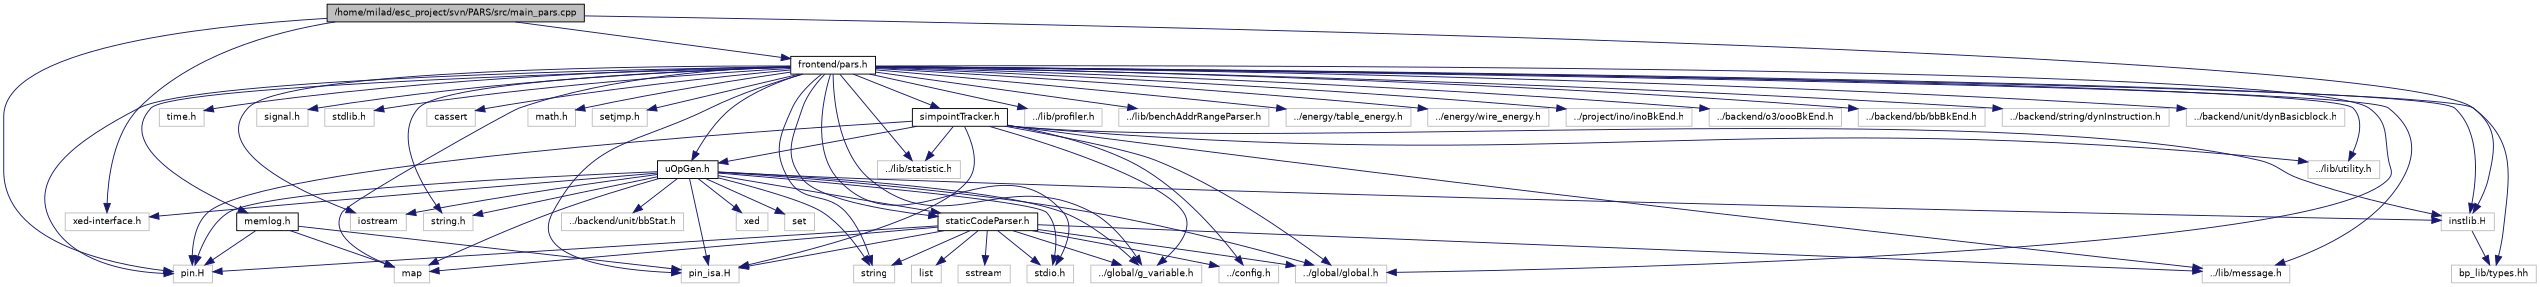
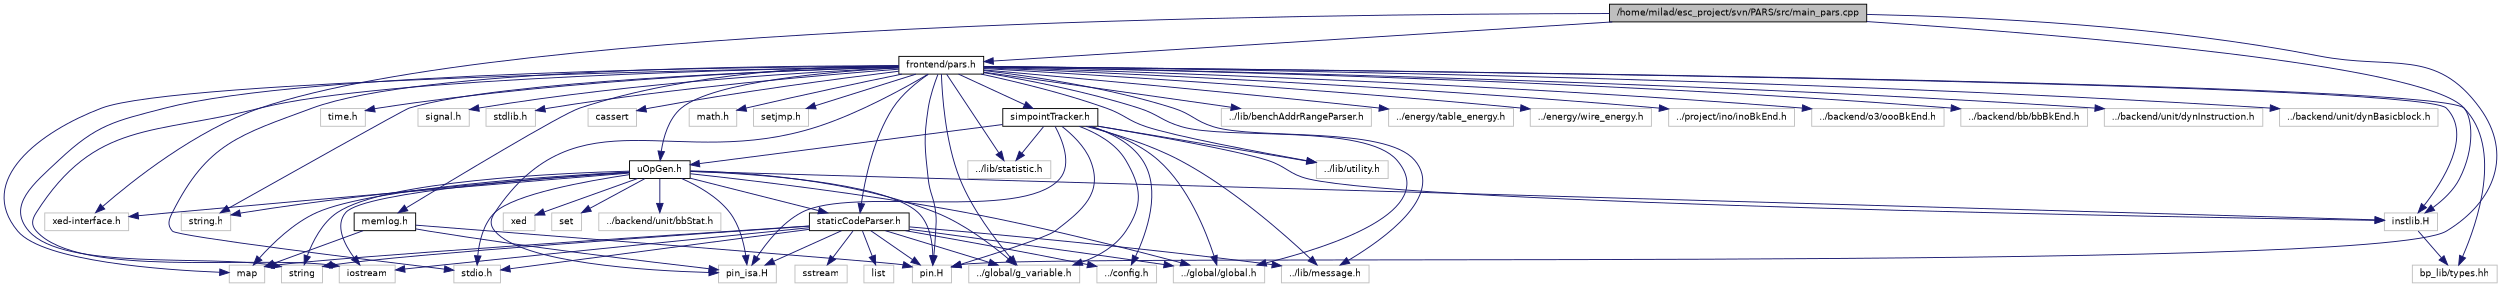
node "../lib/profiler.h": removed
node "../backend/string/dynInstruction.h": label "../backend/string/dynInstruction.h" -> "../backend/unit/dynInstruction.h"
edge "staticCodeParser.h" -> "iostream": added
